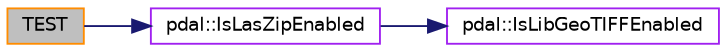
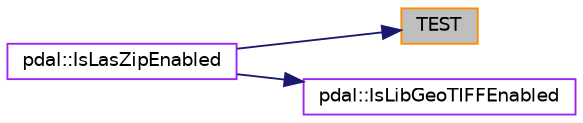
edge "TEST" -> "pdal::IsLasZipEnabled": reversed
